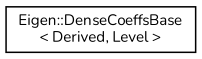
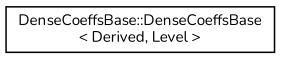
node "Eigen::DenseCoeffsBase < Derived, Level >": label "Eigen::DenseCoeffsBase < Derived, Level >" -> "DenseCoeffsBase::DenseCoeffsBase < Derived, Level >"
